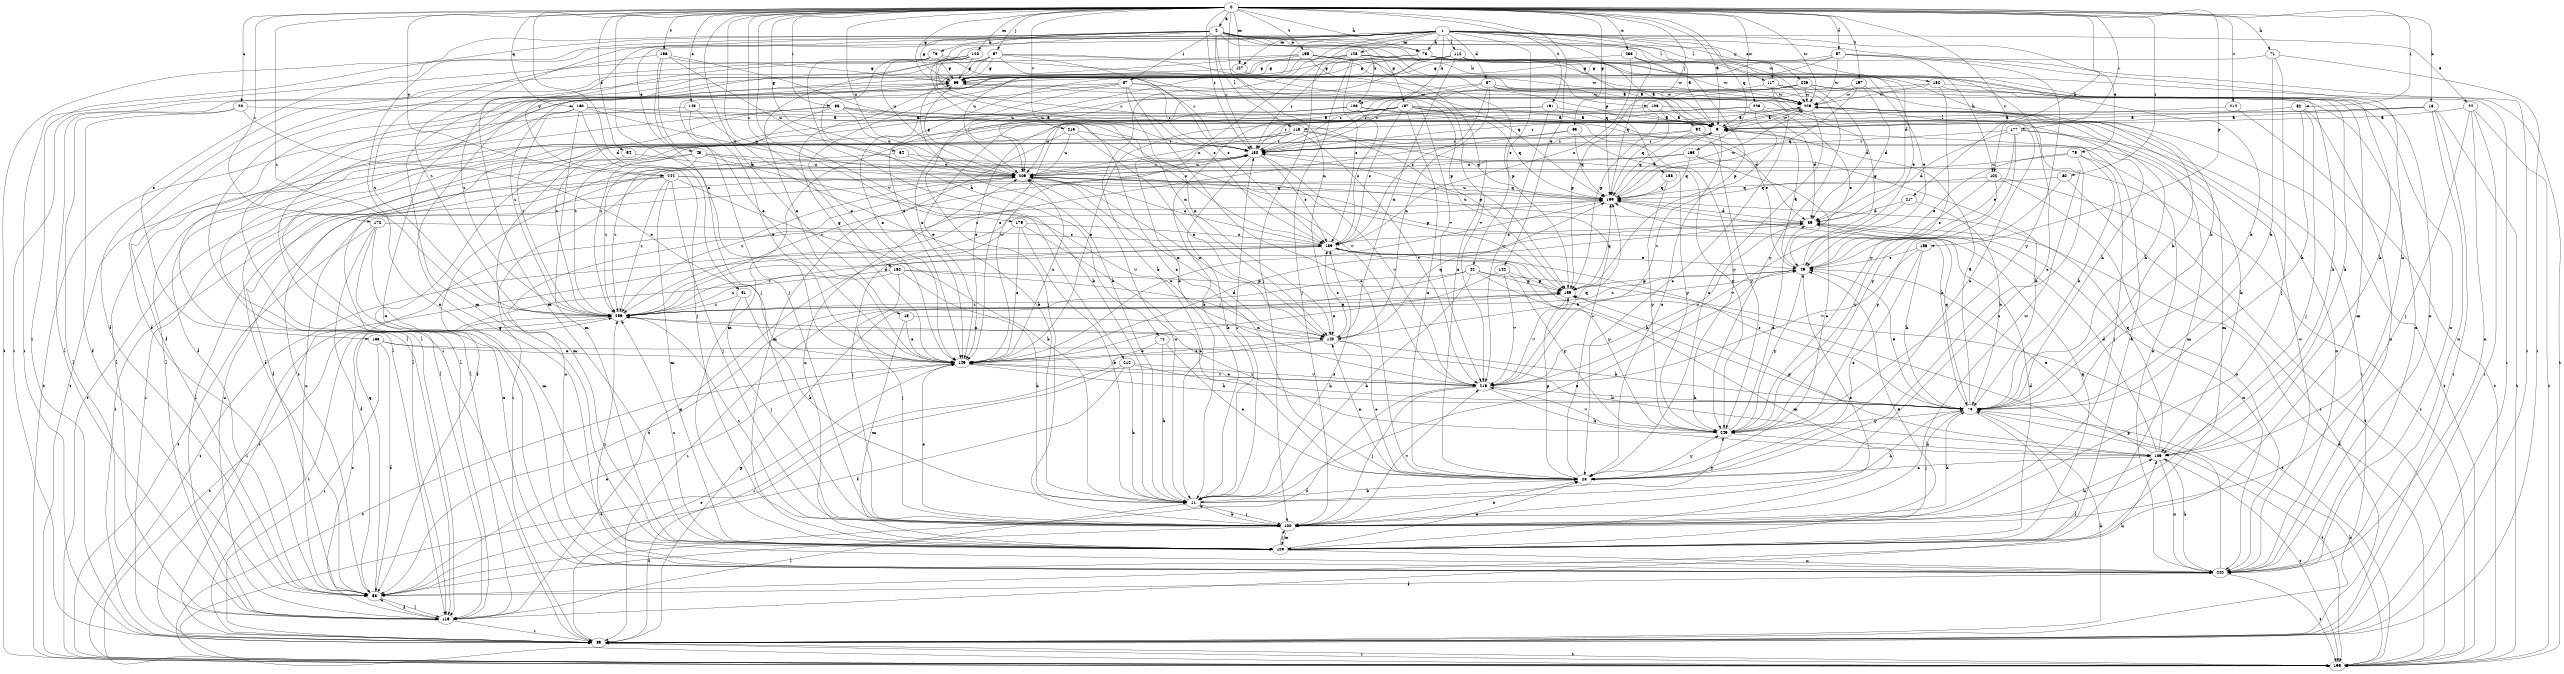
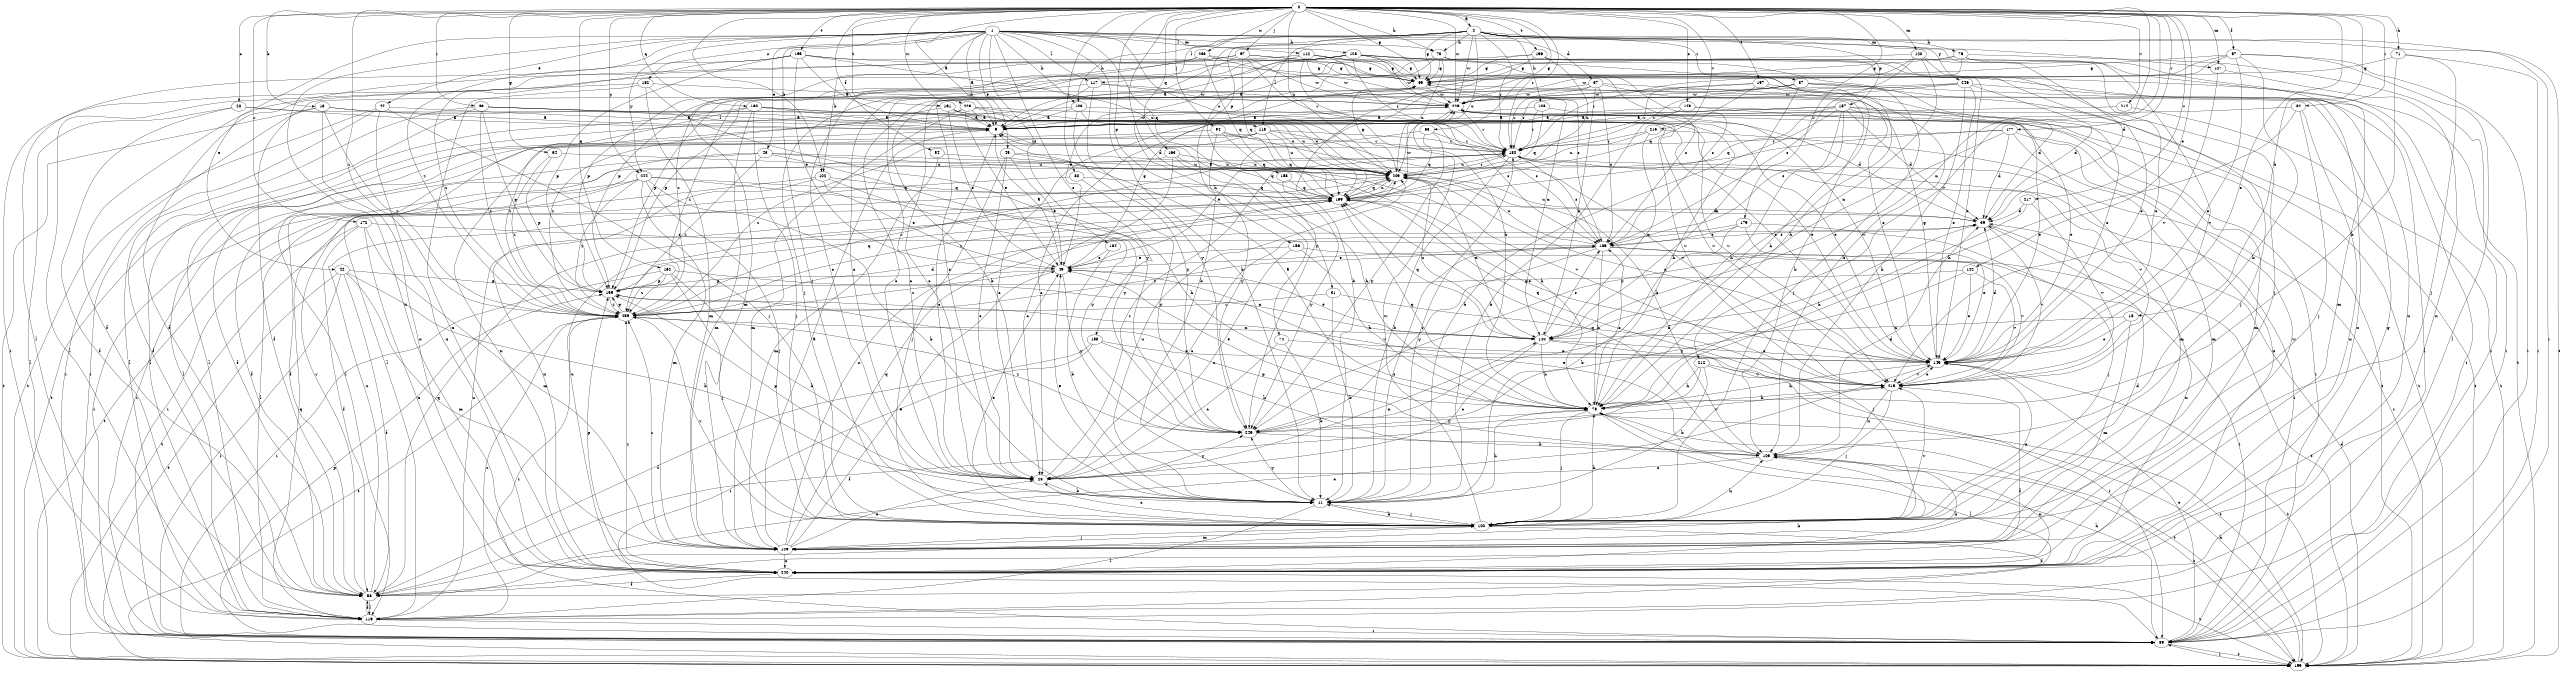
node "75": label "75" -> "45"
node "184": added
edge "162" -> "140": label "j" -> "n"
